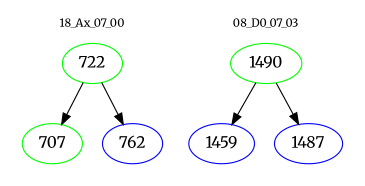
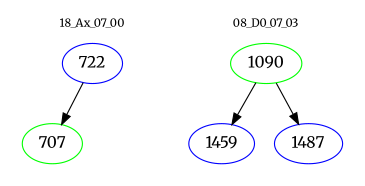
node "722": color green -> blue
node "1490": label "1490" -> "1090"
node "762": removed
